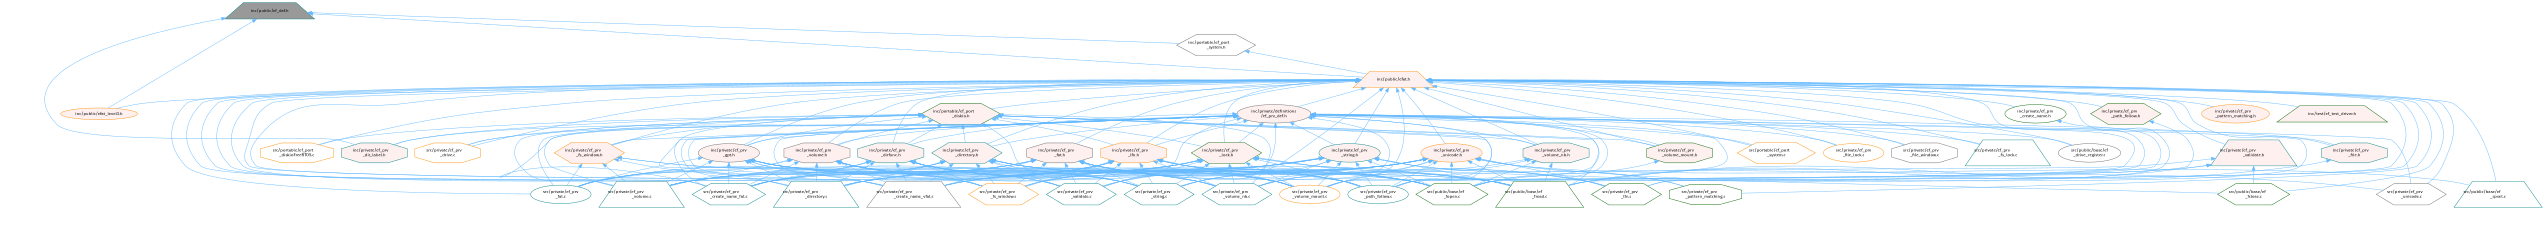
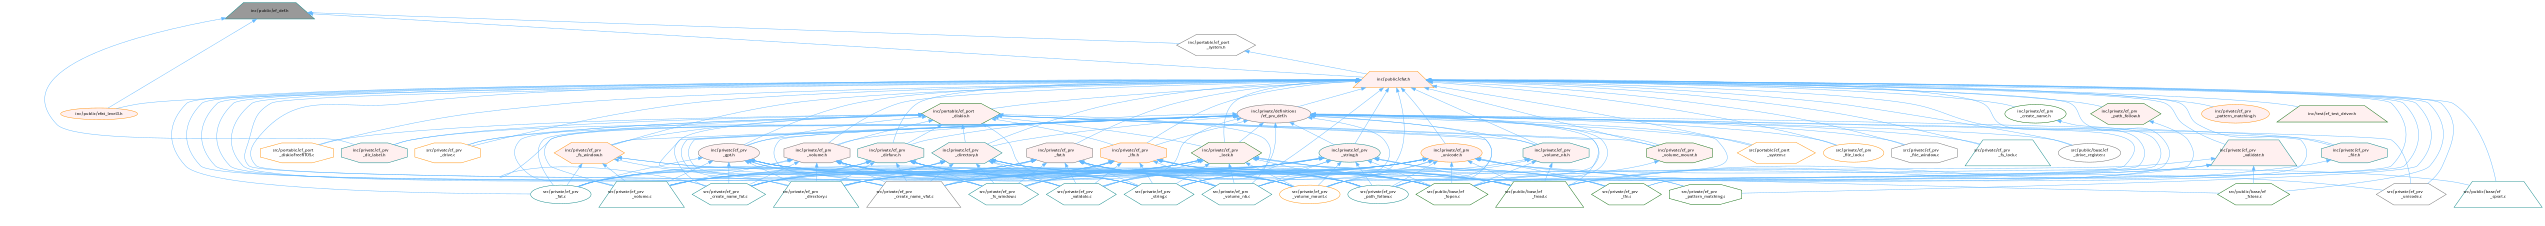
node "src/private/ef_prv _fs_window.c": color darkorange -> teal
